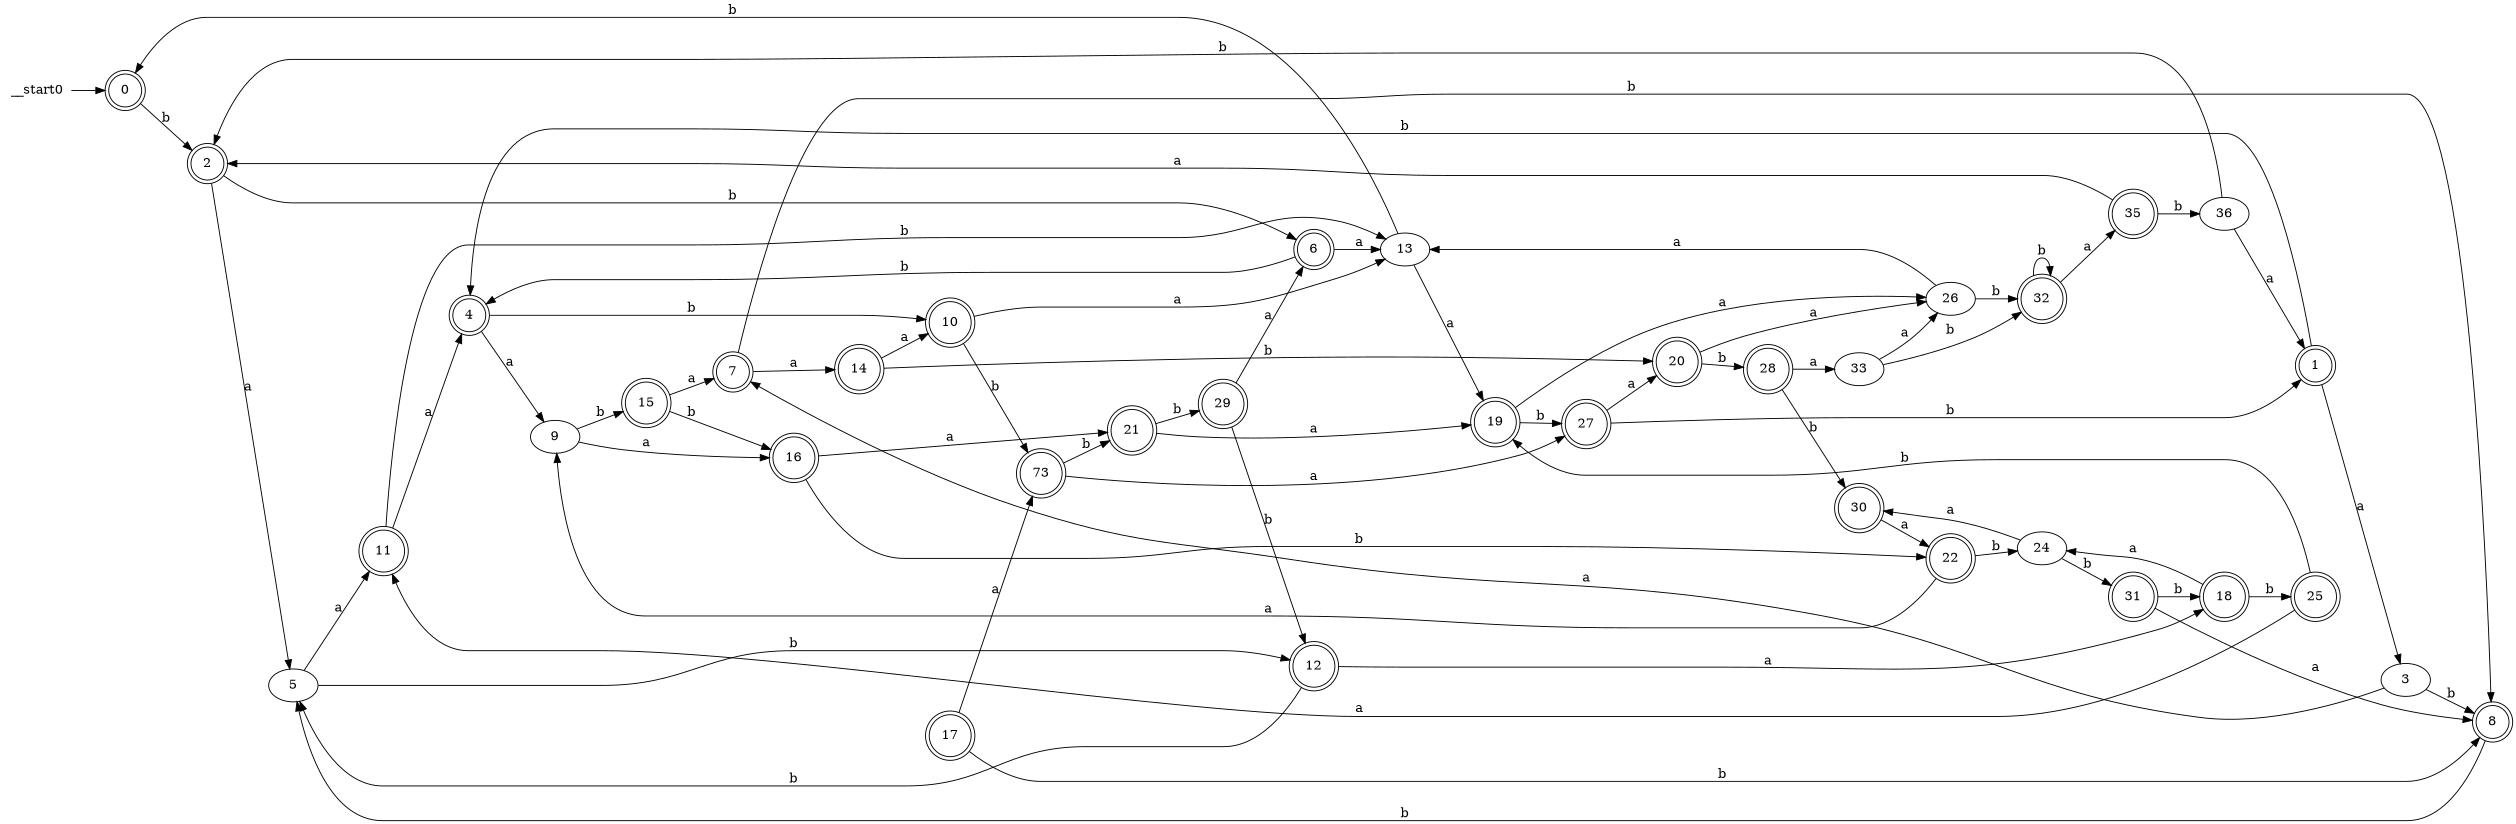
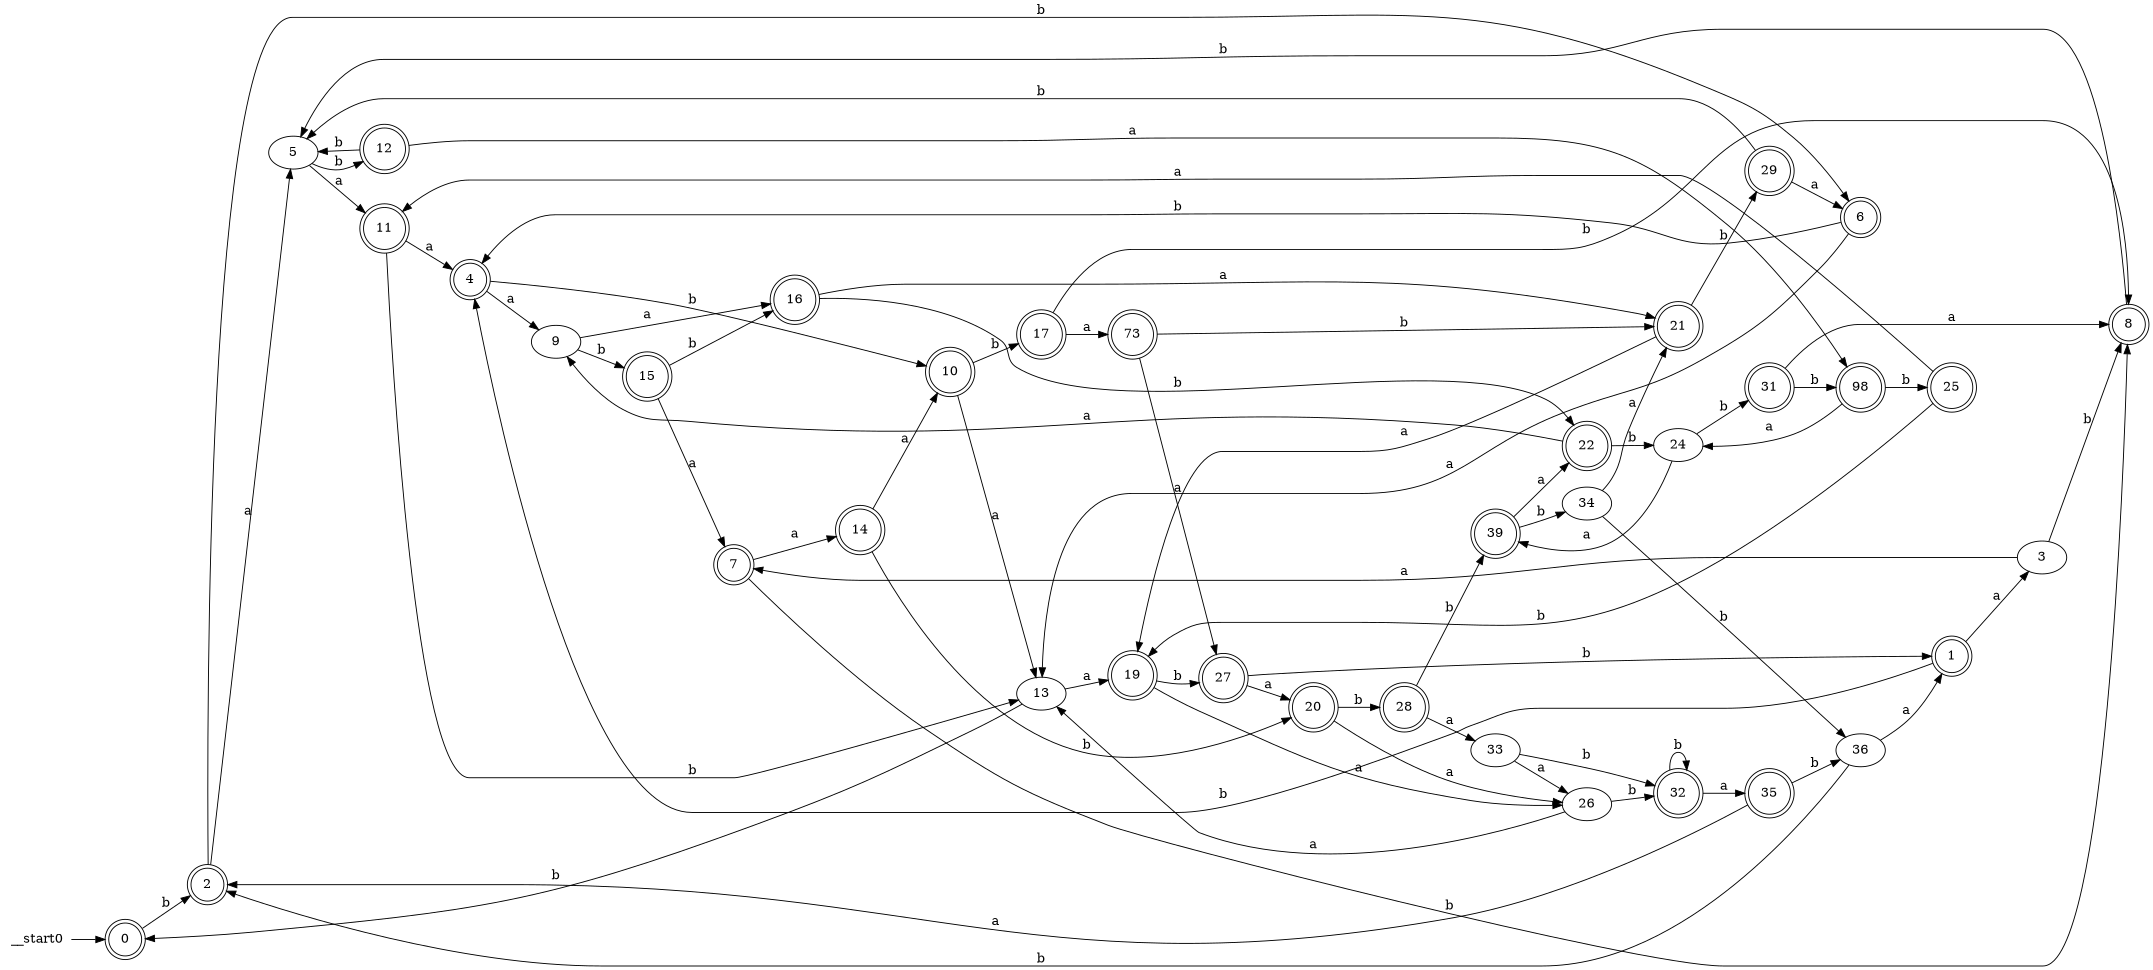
edge "10" -> "73": now "10" -> "17"
node "34": added
node "30": label "30" -> "39"
edge "29" -> "12": now "29" -> "5"
node "18": label "18" -> "98"
